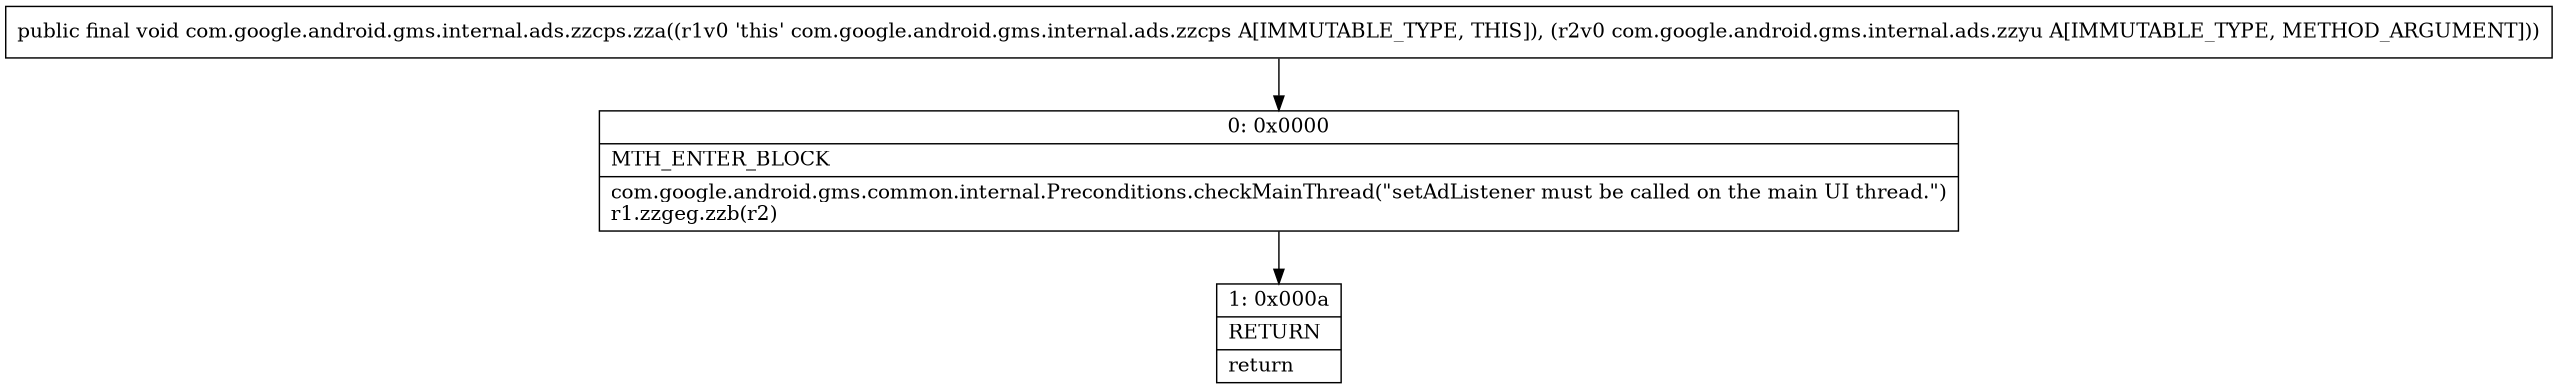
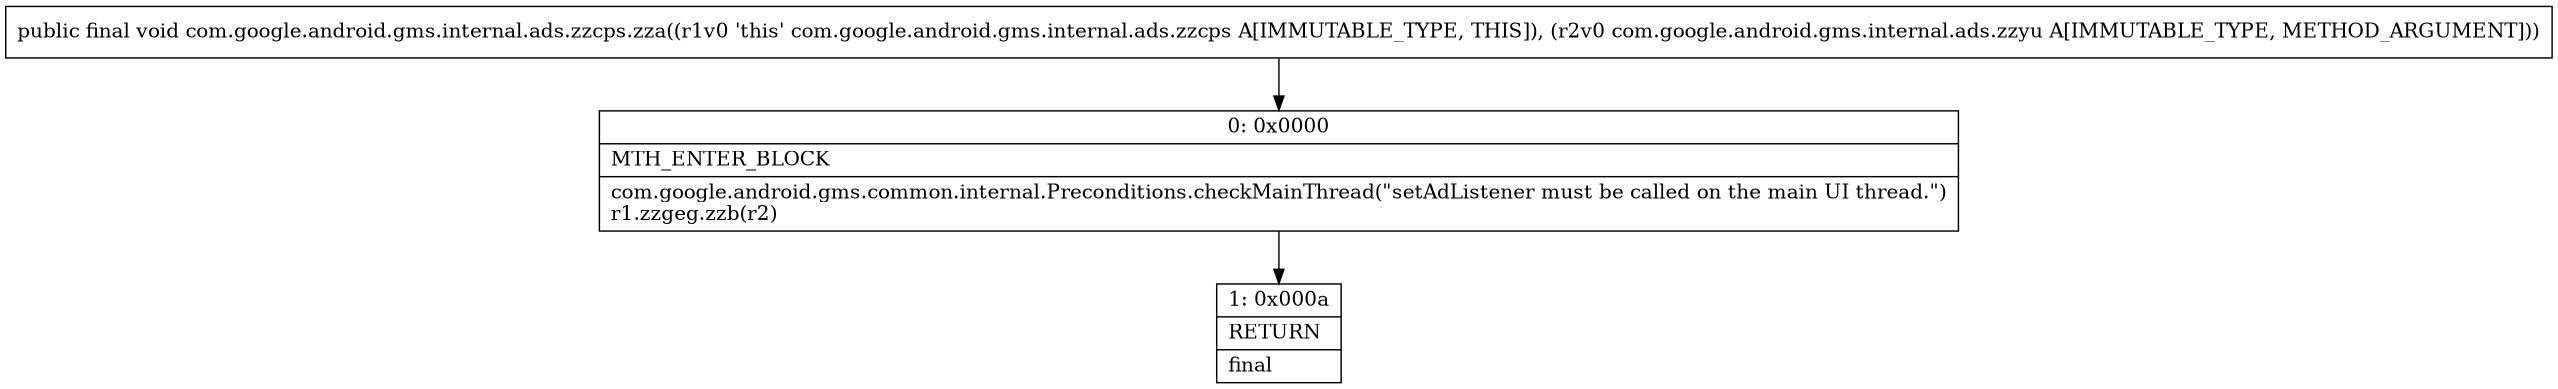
node "1: 0x000a": text "return" -> "final"
